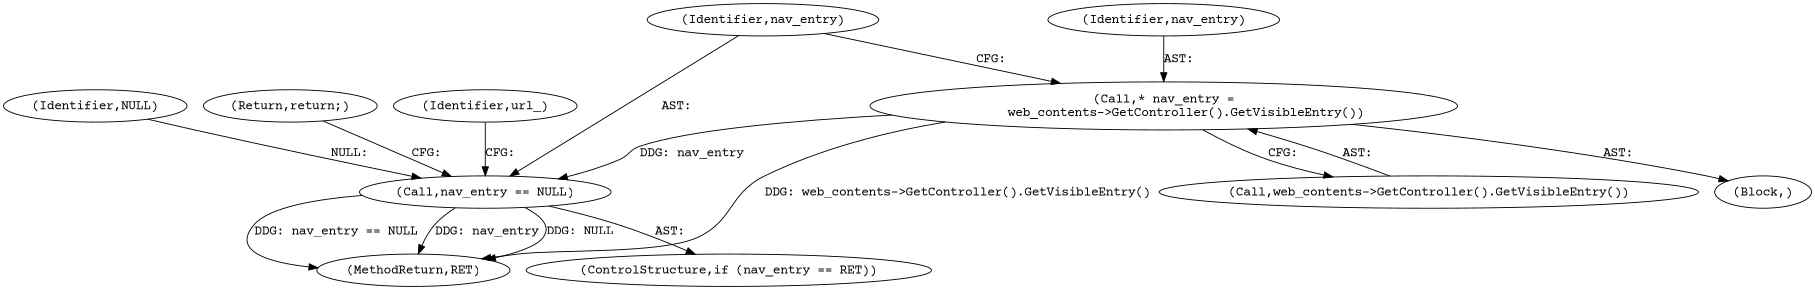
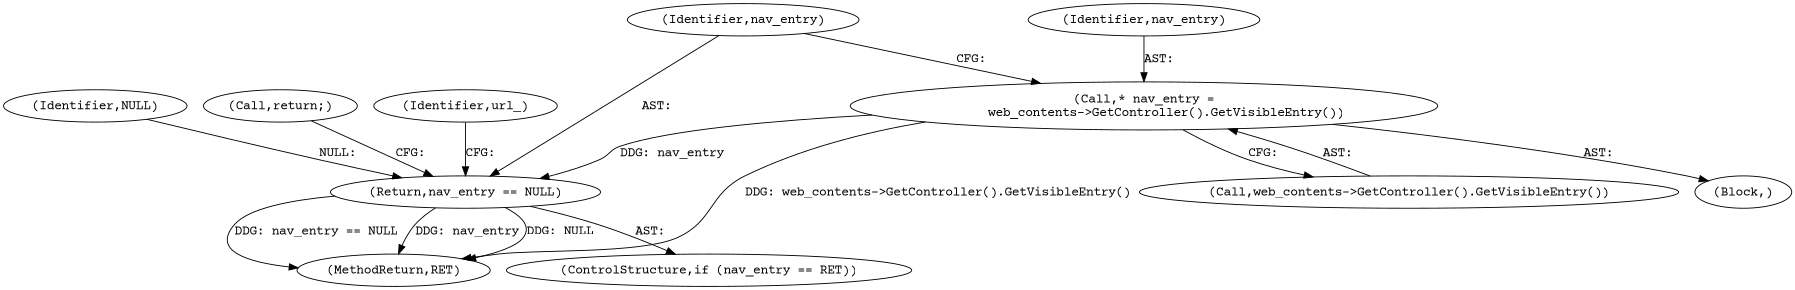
node "(Return,return;)": label "(Return,return;)" -> "(Call,return;)"
node "(Call,nav_entry == NULL)": label "(Call,nav_entry == NULL)" -> "(Return,nav_entry == NULL)"
